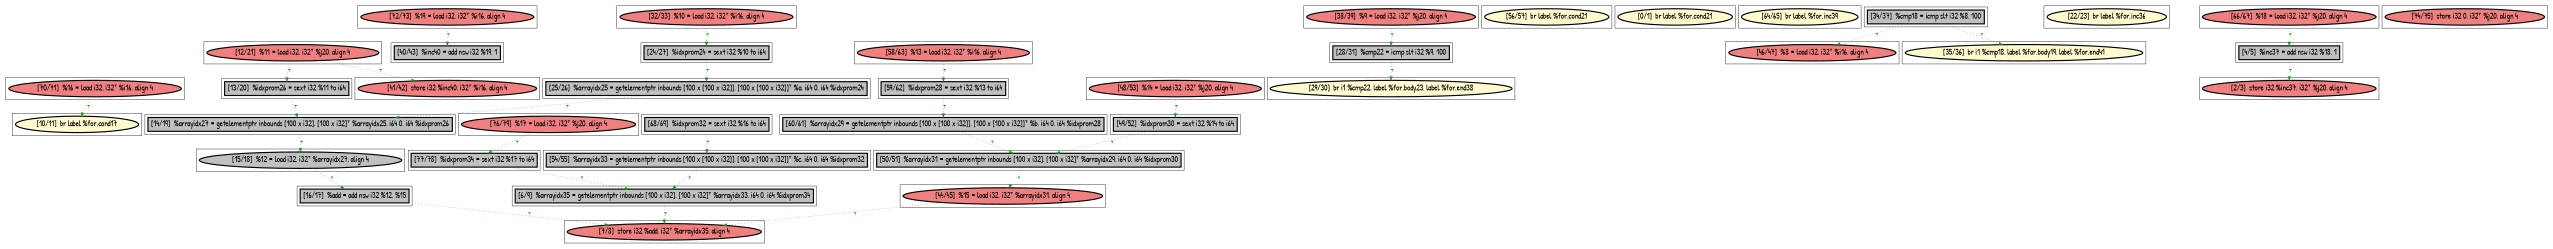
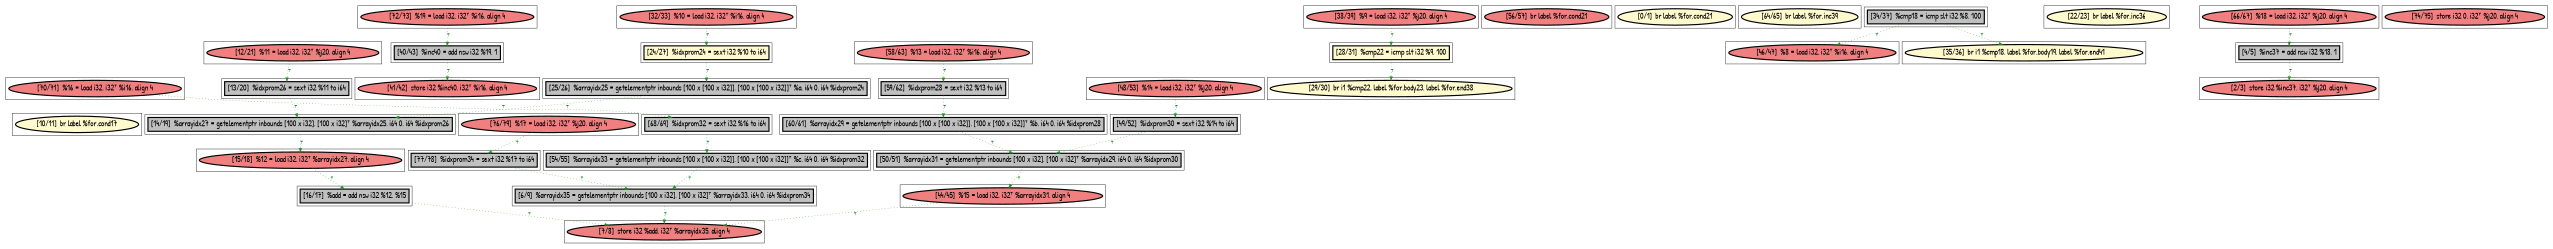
node "[56/57]  br label %for.cond21": fillcolor lemonchiffon -> lightcoral
node "[24/27]  %idxprom24 = sext i32 %10 to i64": fillcolor grey -> lemonchiffon
node "[28/31]  %cmp22 = icmp slt i32 %9, 100": fillcolor grey -> lemonchiffon
edge "[12/21]  %11 = load i32, i32* %j20, align 4" -> "[41/42]  store i32 %inc40, i32* %i16, align 4": now "[40/43]  %inc40 = add nsw i32 %19, 1" -> "[41/42]  store i32 %inc40, i32* %i16, align 4"
edge "[70/71]  %16 = load i32, i32* %i16, align 4" -> "[10/11]  br label %for.cond17": now "[70/71]  %16 = load i32, i32* %i16, align 4" -> "[68/69]  %idxprom32 = sext i32 %16 to i64"
node "[15/18]  %12 = load i32, i32* %arrayidx27, align 4": fillcolor grey -> lightcoral
